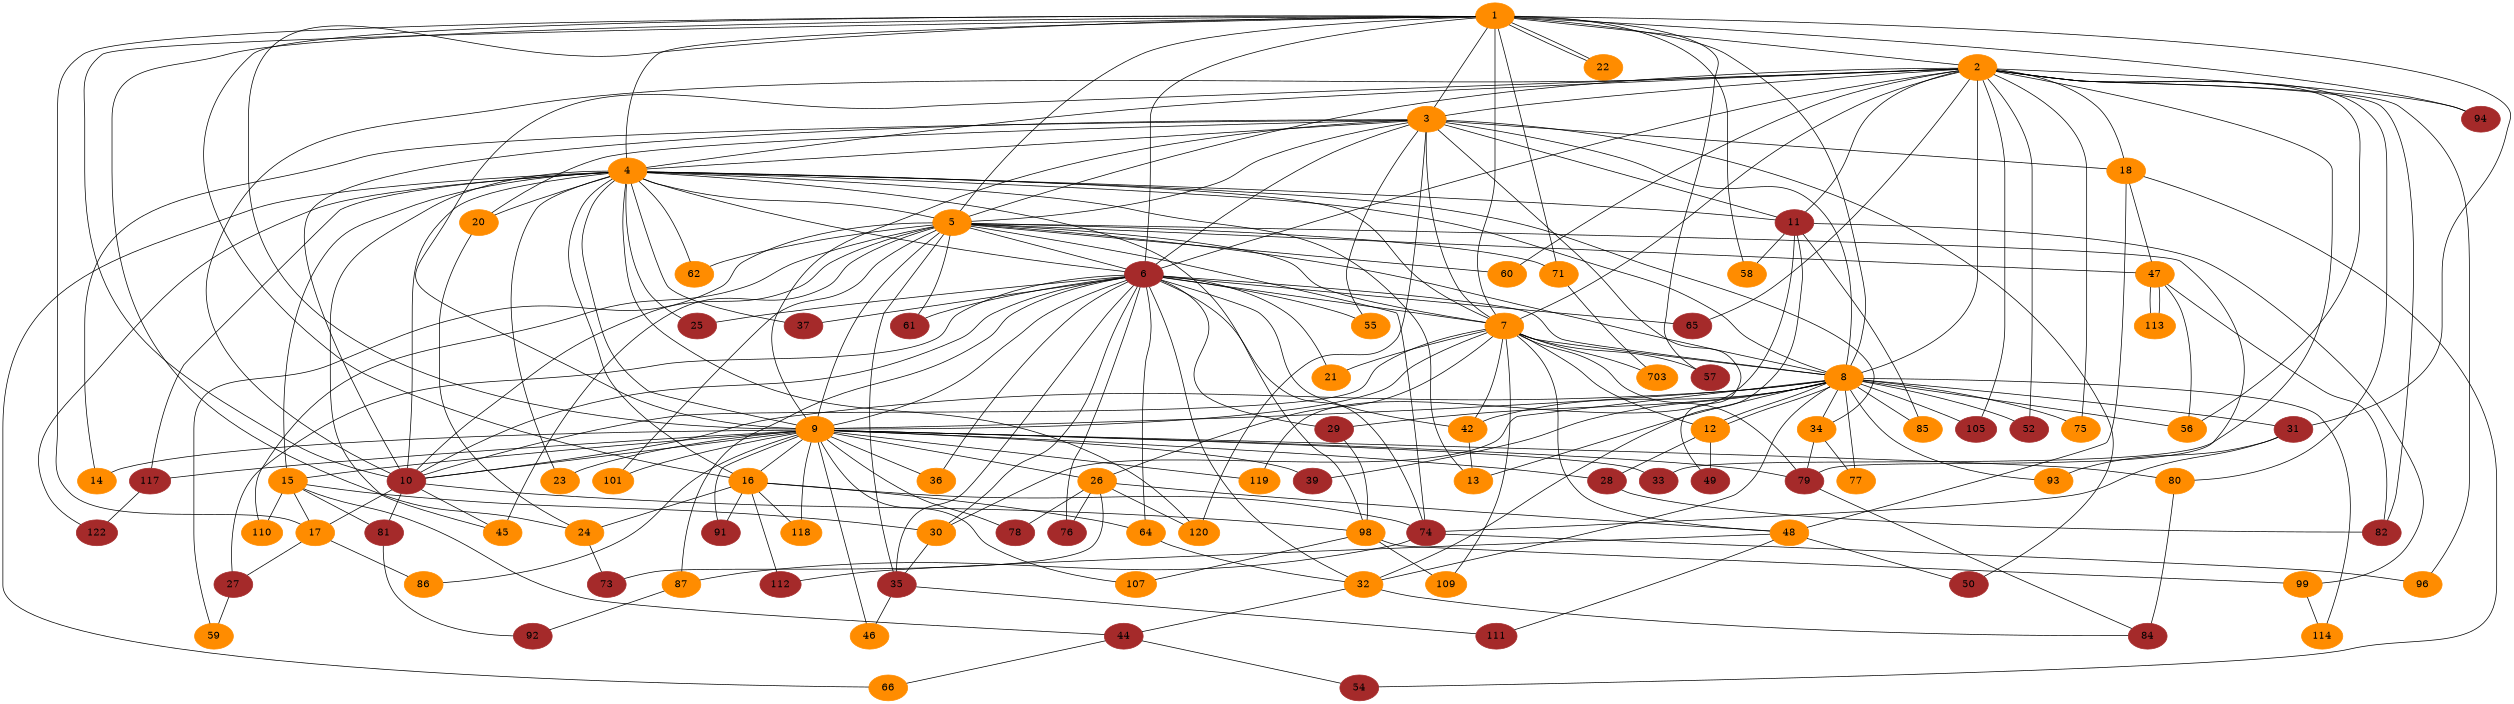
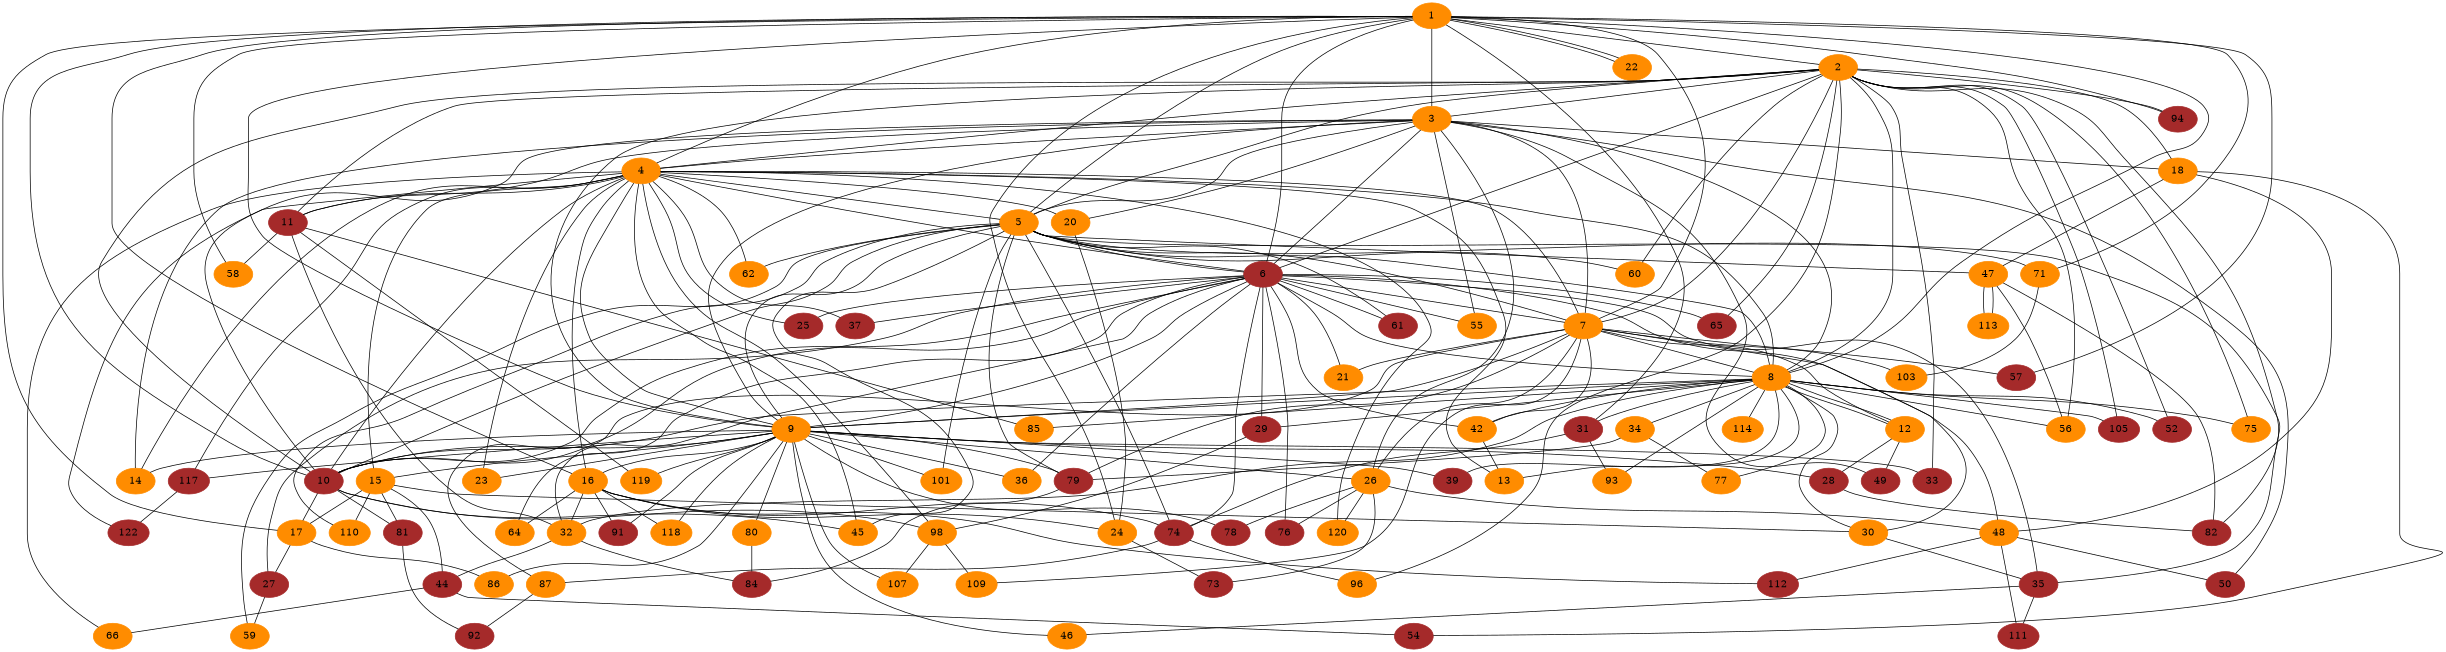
edge "2" -- "80": removed
edge "4" -- "34": now "4" -- "14"
edge "3" -- "120": now "3" -- "26"
node "703": label "703" -> "103"
edge "64" -- "32": now "16" -- "32"
node "99": removed
